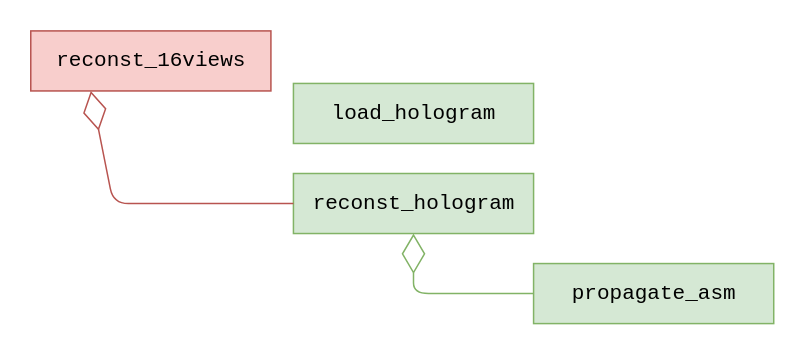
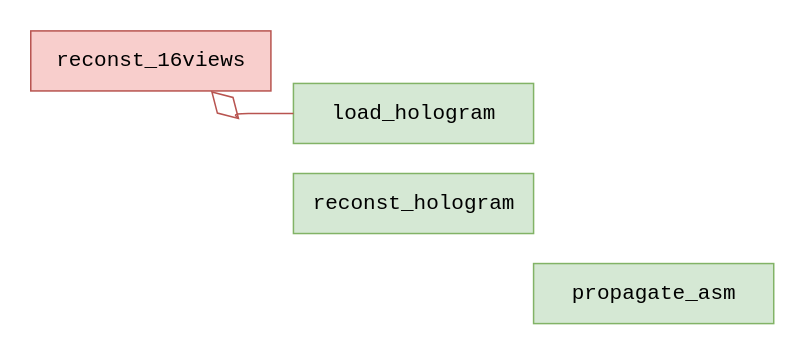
edge "load_hologram" -> "reconst_16views": added
edge "reconst_hologram" -> "reconst_16views": removed
edge "propagate_asm" -> "reconst_hologram": removed
